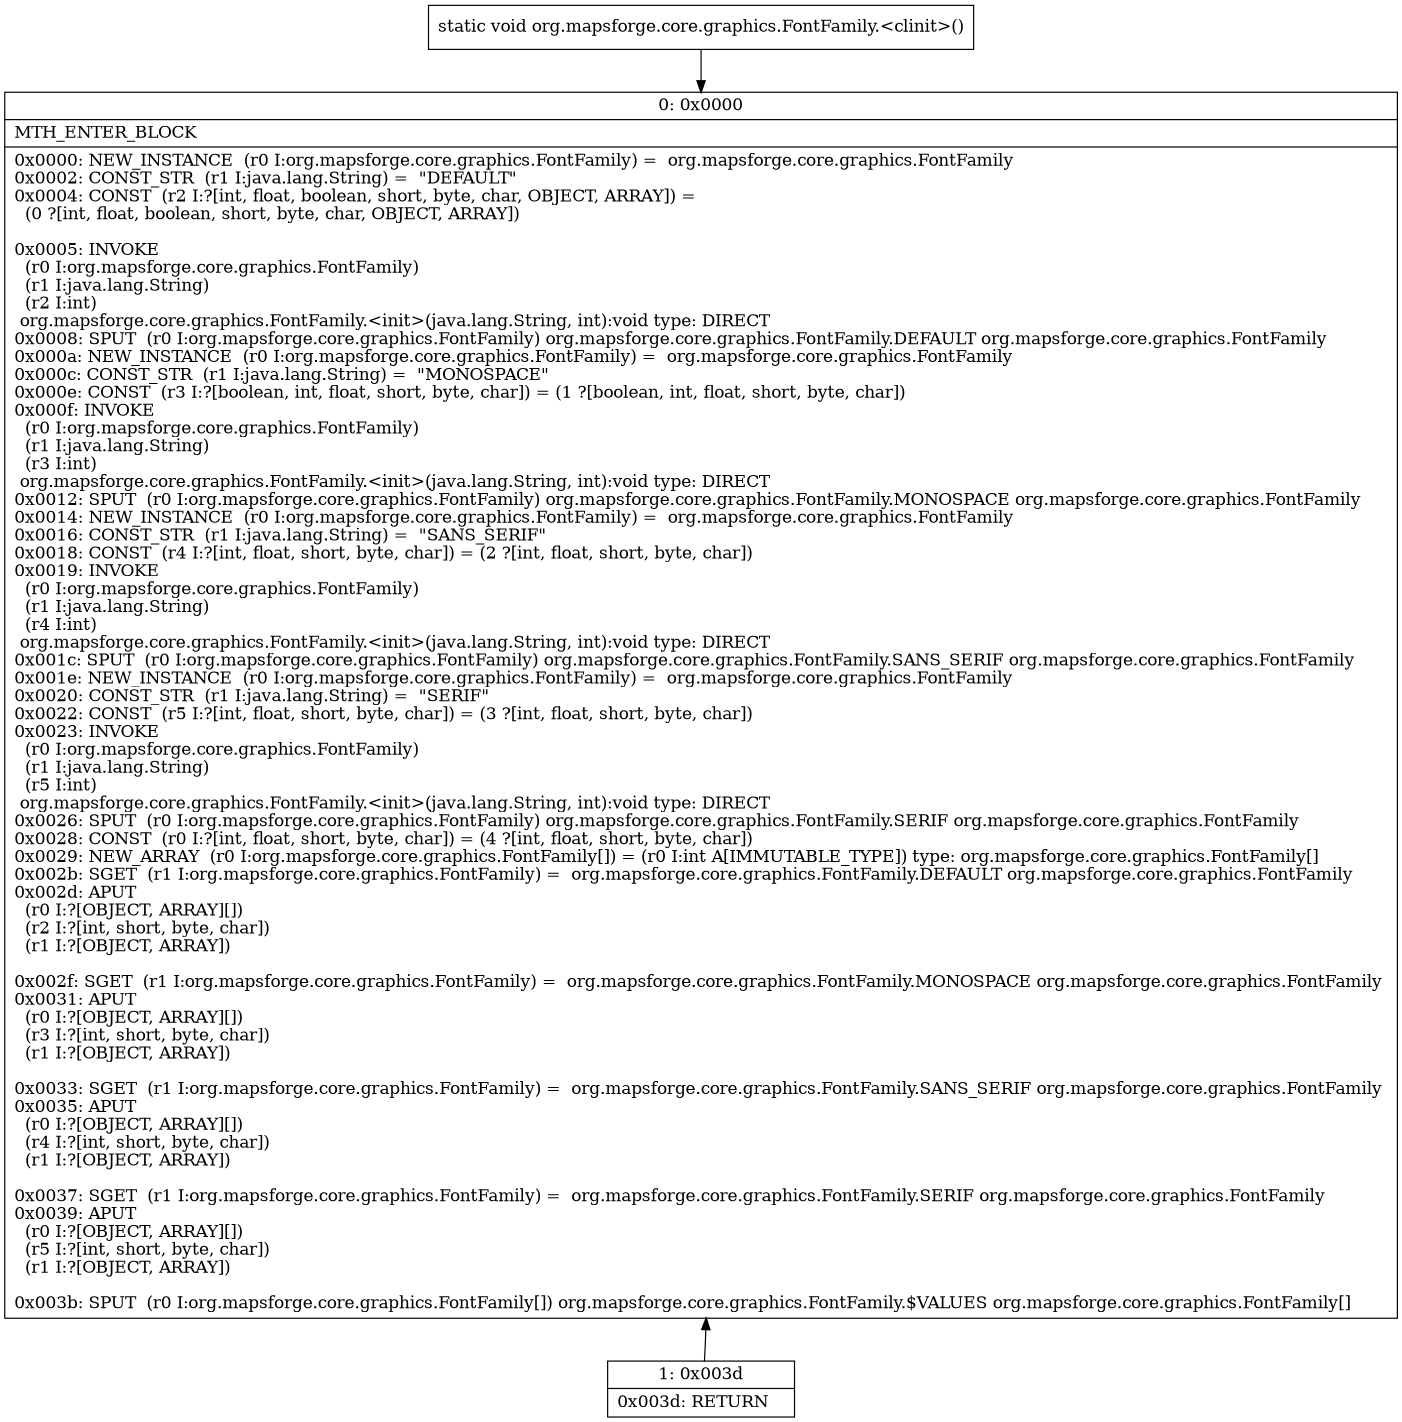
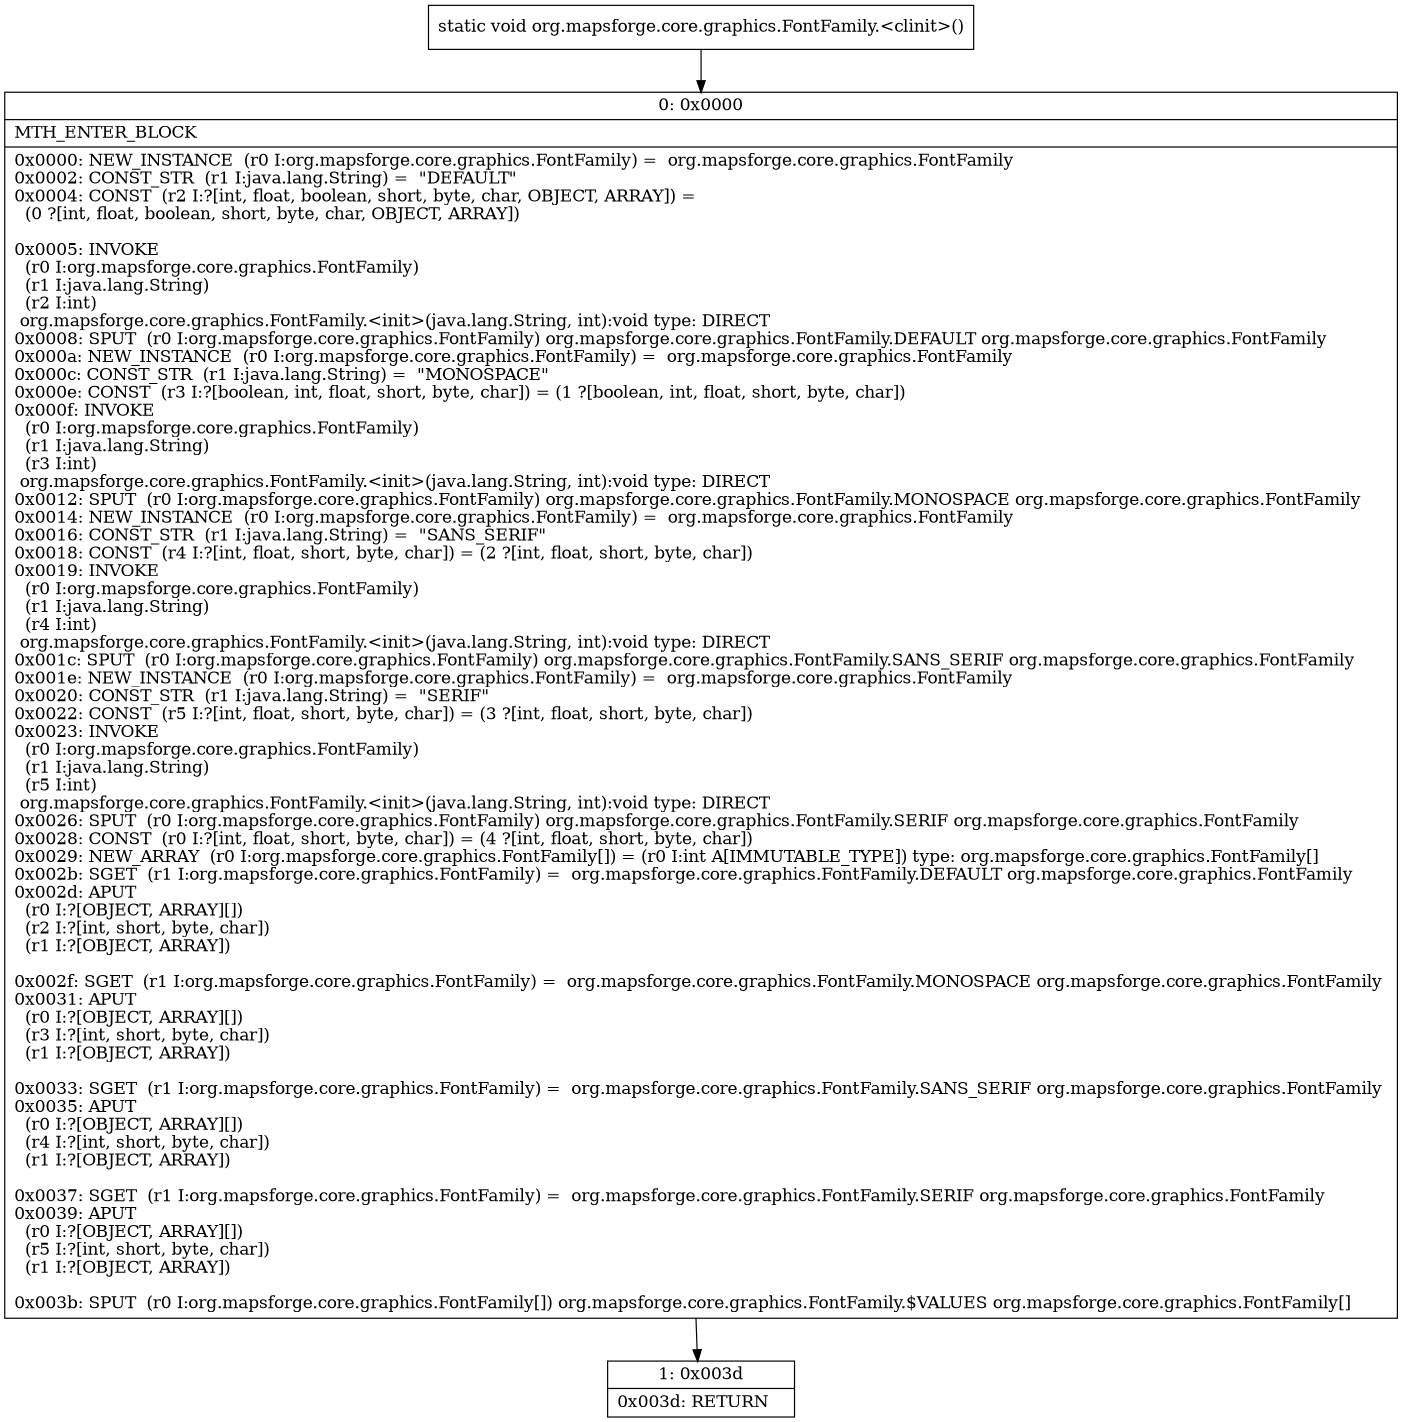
edge "1: 0x003d" -> "0: 0x0000": reversed
